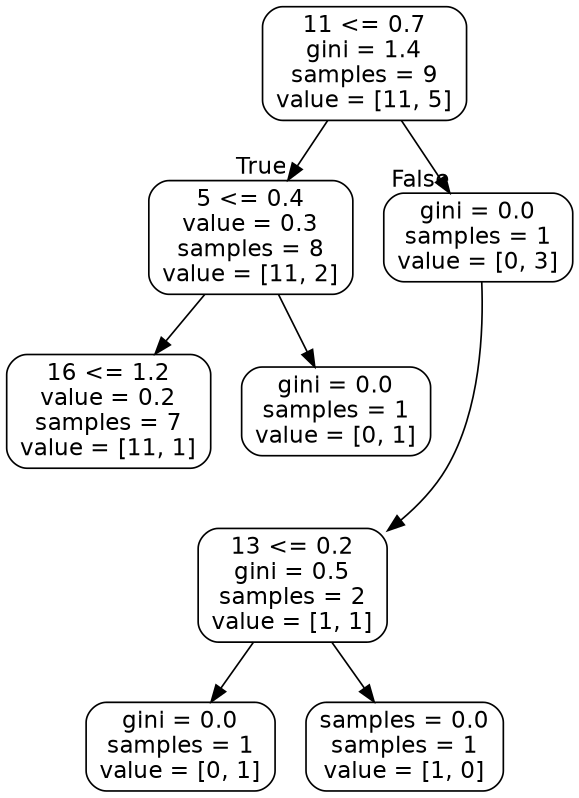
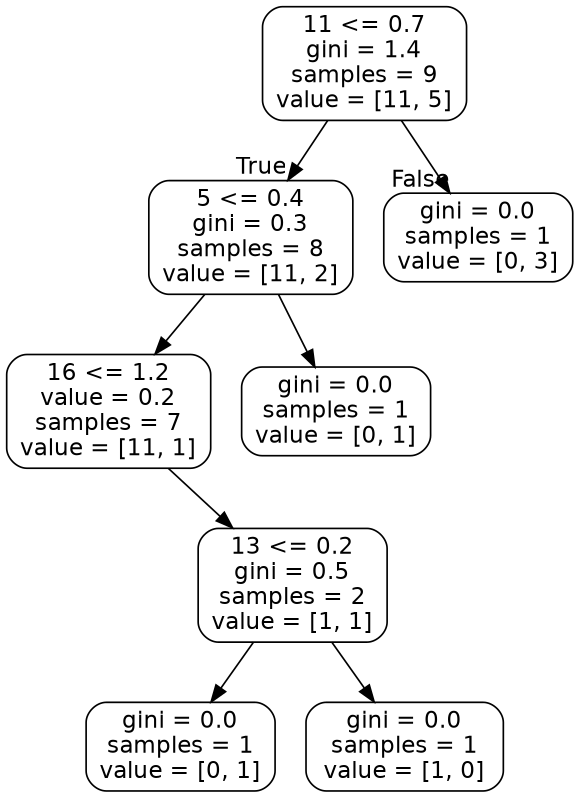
node "5 <= 0.4 value = 0.3 samples = 8 value = [11, 2]": label "5 <= 0.4 value = 0.3 samples = 8 value = [11, 2]" -> "5 <= 0.4 gini = 0.3 samples = 8 value = [11, 2]"
edge "gini = 0.0 samples = 1 value = [0, 3]" -> "13 <= 0.2 gini = 0.5 samples = 2 value = [1, 1]": now "16 <= 1.2 value = 0.2 samples = 7 value = [11, 1]" -> "13 <= 0.2 gini = 0.5 samples = 2 value = [1, 1]"
node "samples = 0.0 samples = 1 value = [1, 0]": label "samples = 0.0 samples = 1 value = [1, 0]" -> "gini = 0.0 samples = 1 value = [1, 0]"
